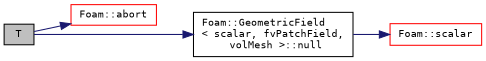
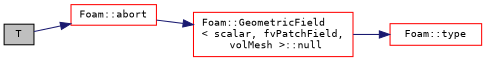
edge "T" -> "Foam::GeometricField < scalar, fvPatchField, volMesh >::null": now "Foam::abort" -> "Foam::GeometricField < scalar, fvPatchField, volMesh >::null"
node "Foam::GeometricField < scalar, fvPatchField, volMesh >::null": color black -> red
node "Foam::scalar": label "Foam::scalar" -> "Foam::type"
